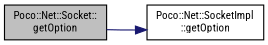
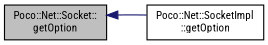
edge "Poco::Net::Socket:: getOption" -> "Poco::Net::SocketImpl ::getOption": reversed
